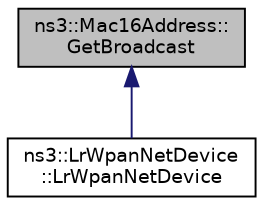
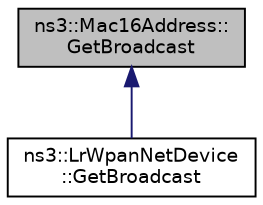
node "ns3::LrWpanNetDevice ::LrWpanNetDevice": label "ns3::LrWpanNetDevice ::LrWpanNetDevice" -> "ns3::LrWpanNetDevice ::GetBroadcast"
